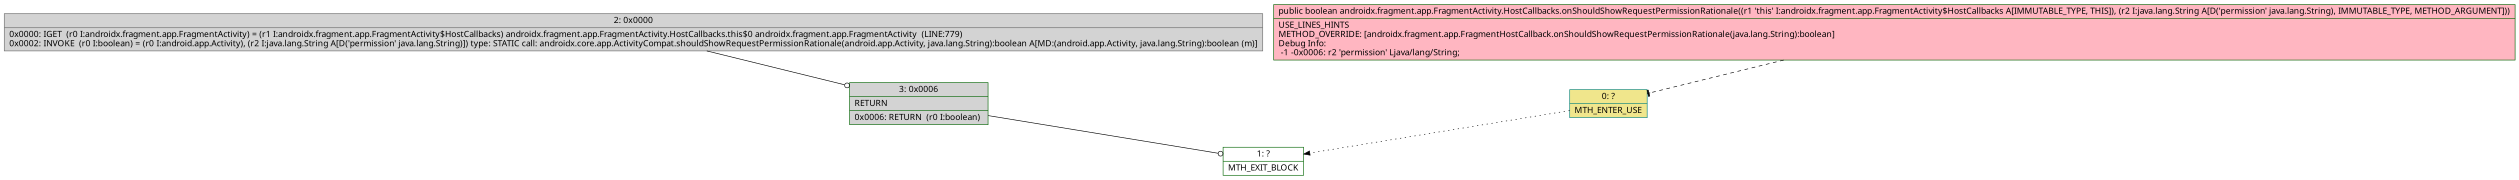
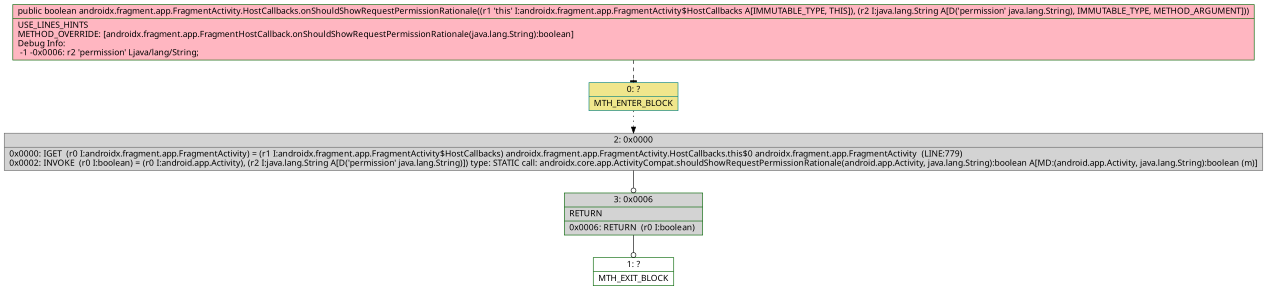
node "0: ?": text "MTH_ENTER_USE" -> "MTH_ENTER_BLOCK"
edge "0: ?" -> "1: ?": now "0: ?" -> "2: 0x0000"
